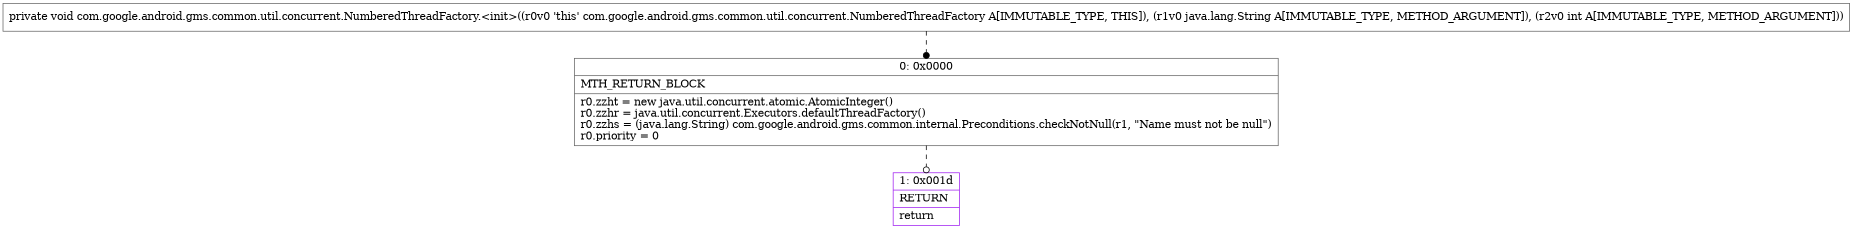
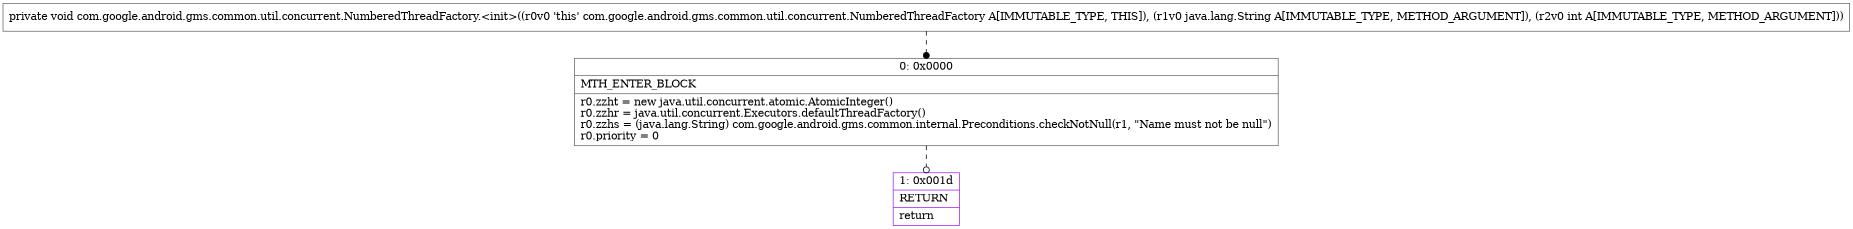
node "0: 0x0000": text "MTH_RETURN_BLOCK" -> "MTH_ENTER_BLOCK"
